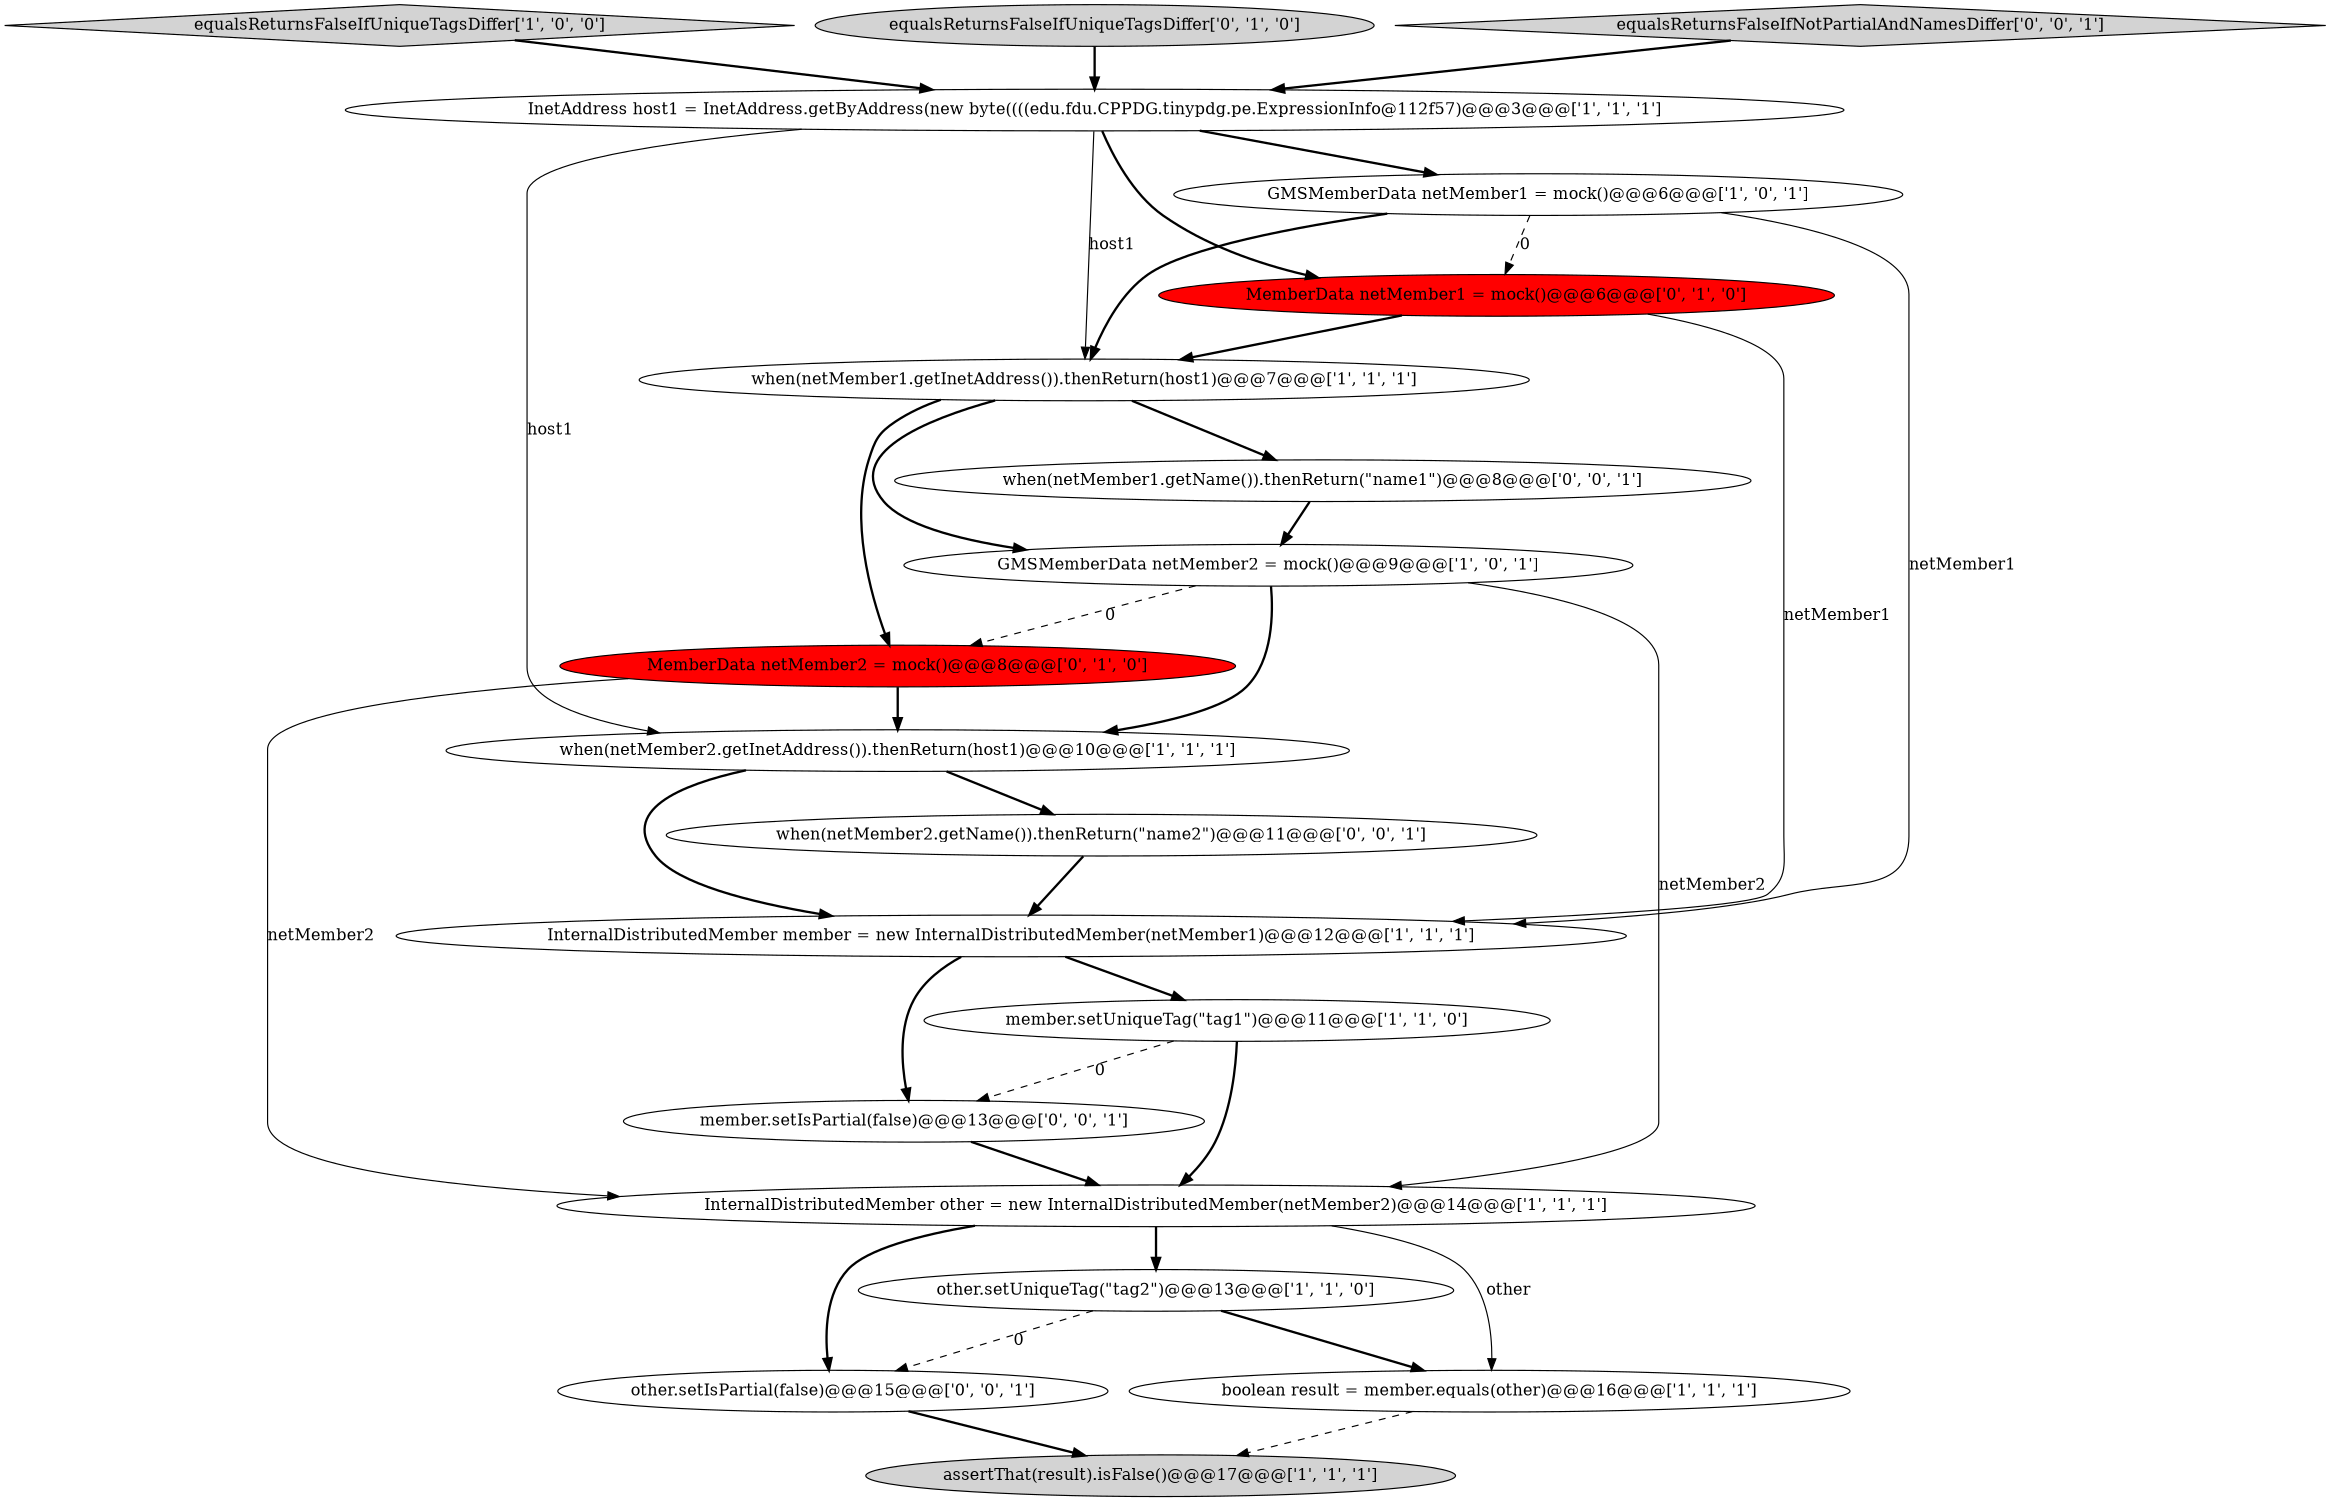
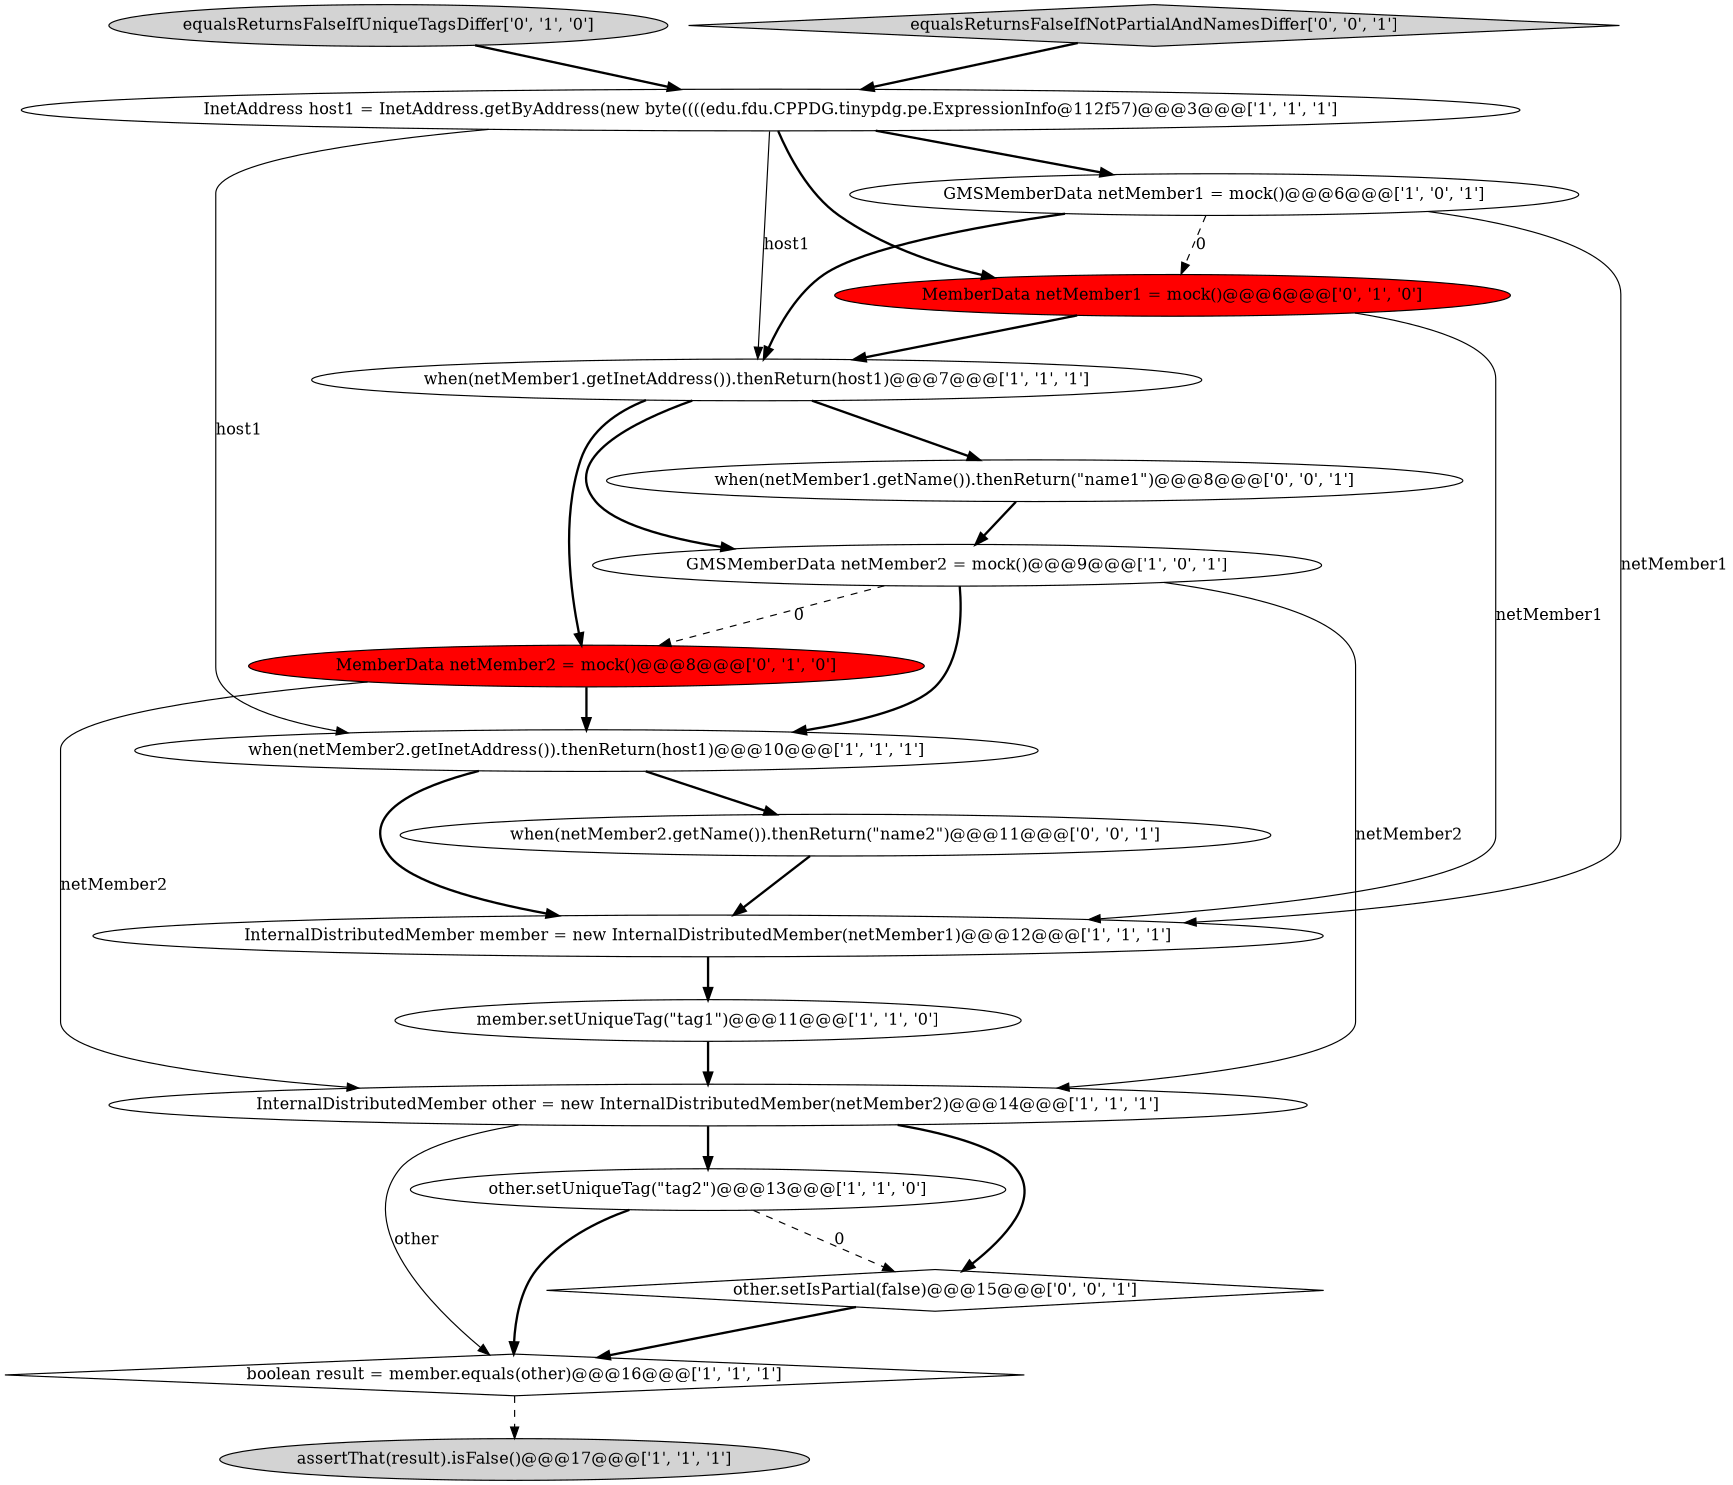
node "equalsReturnsFalseIfUniqueTagsDiffer['1', '0', '0']": removed
node "member.setIsPartial(false)@@@13@@@['0', '0', '1']": removed
node "other.setIsPartial(false)@@@15@@@['0', '0', '1']": shape ellipse -> diamond
node "boolean result = member.equals(other)@@@16@@@['1', '1', '1']": shape ellipse -> diamond
edge "other.setIsPartial(false)@@@15@@@['0', '0', '1']" -> "assertThat(result).isFalse()@@@17@@@['1', '1', '1']": now "other.setIsPartial(false)@@@15@@@['0', '0', '1']" -> "boolean result = member.equals(other)@@@16@@@['1', '1', '1']"
